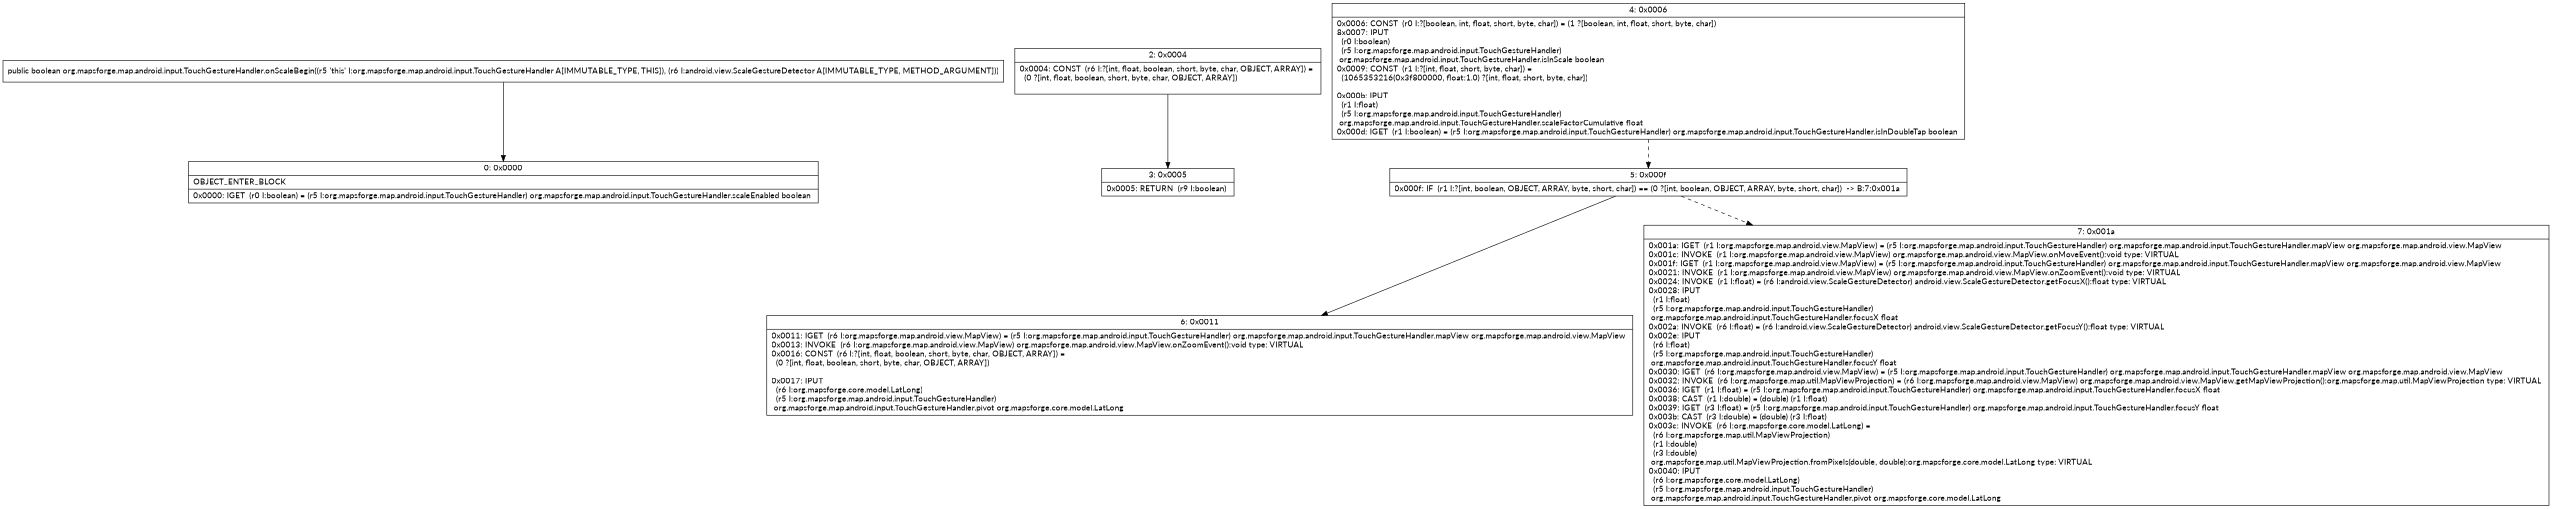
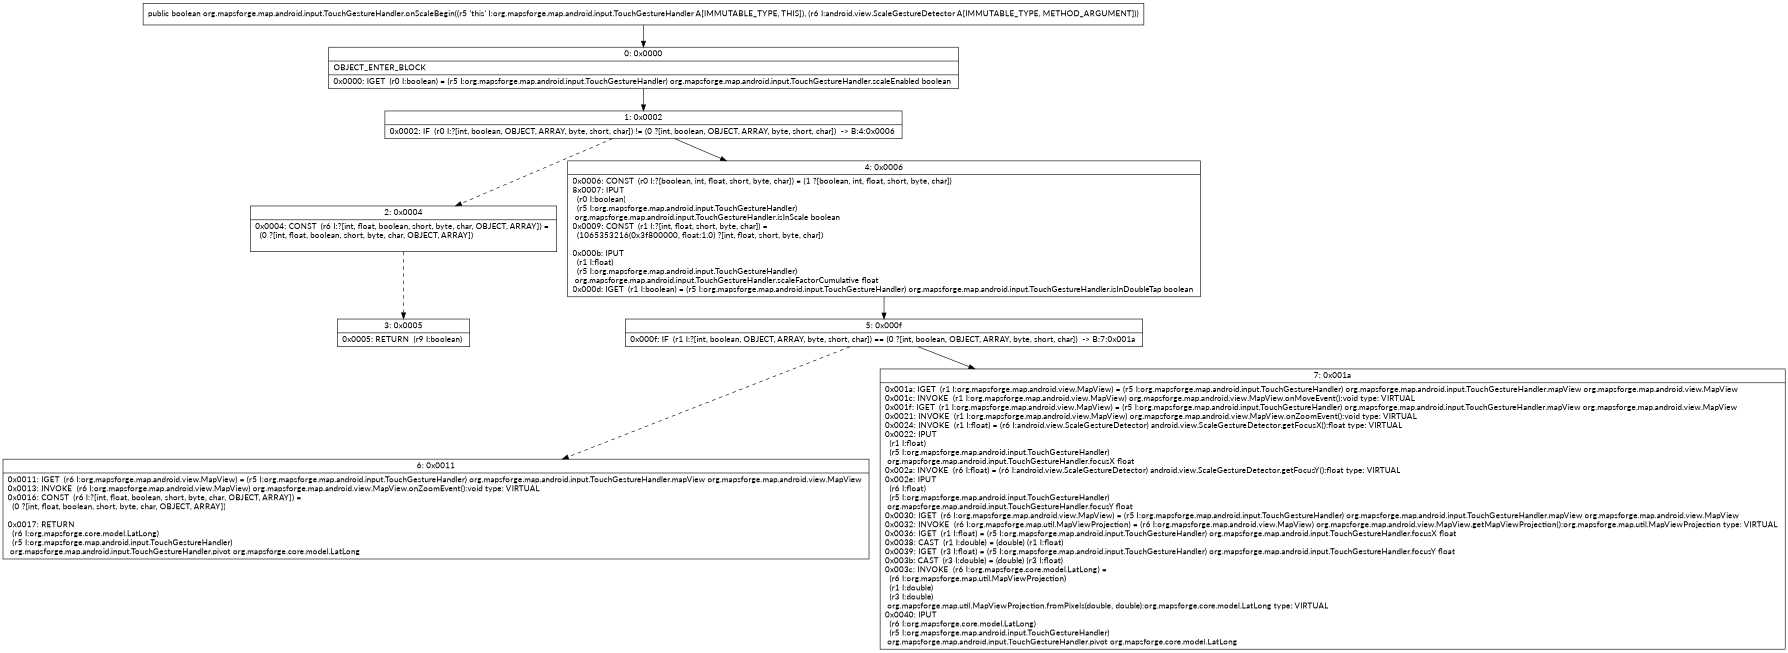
node "1: 0x0002": added
edge "2: 0x0004" -> "3: 0x0005": style solid -> dashed
edge "4: 0x0006" -> "5: 0x000f": style dashed -> solid
edge "5: 0x000f" -> "7: 0x001a": style dashed -> solid
edge "5: 0x000f" -> "6: 0x0011": style solid -> dashed
node "7: 0x001a": text "0x0028: IPUT" -> "0x0022: IPUT"
node "6: 0x0011": text "0x0017: IPUT" -> "0x0017: RETURN"
